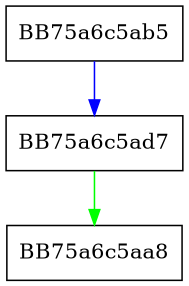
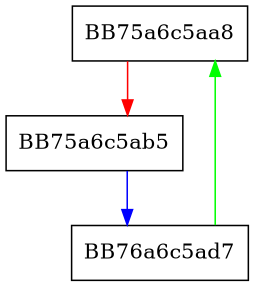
edge "BB75a6c5aa8" -> "BB75a6c5ab5": added
node "BB75a6c5ad7": label "BB75a6c5ad7" -> "BB76a6c5ad7"
